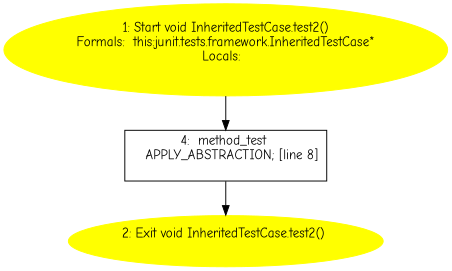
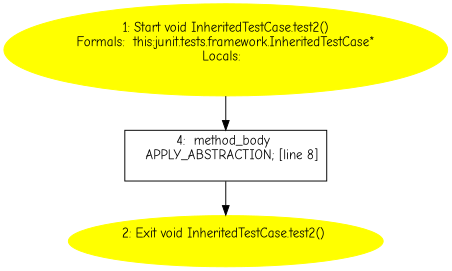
node "4:  method_test APPLY_ABSTRACTION; [line 8]": label "4:  method_test APPLY_ABSTRACTION; [line 8]" -> "4:  method_body APPLY_ABSTRACTION; [line 8]"
